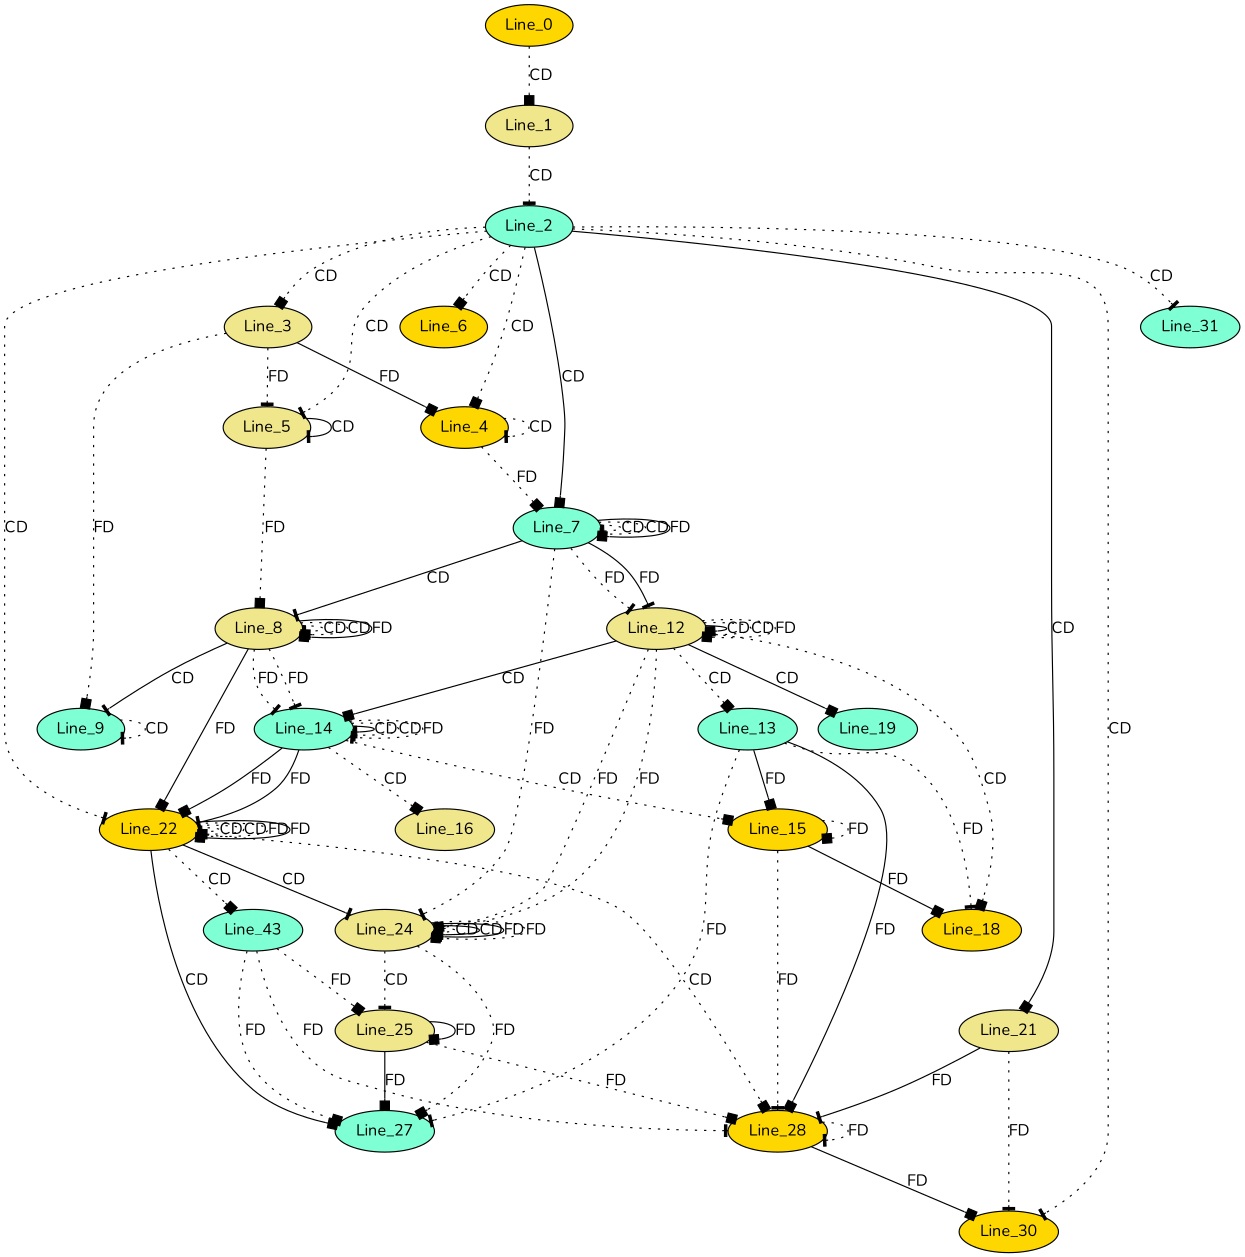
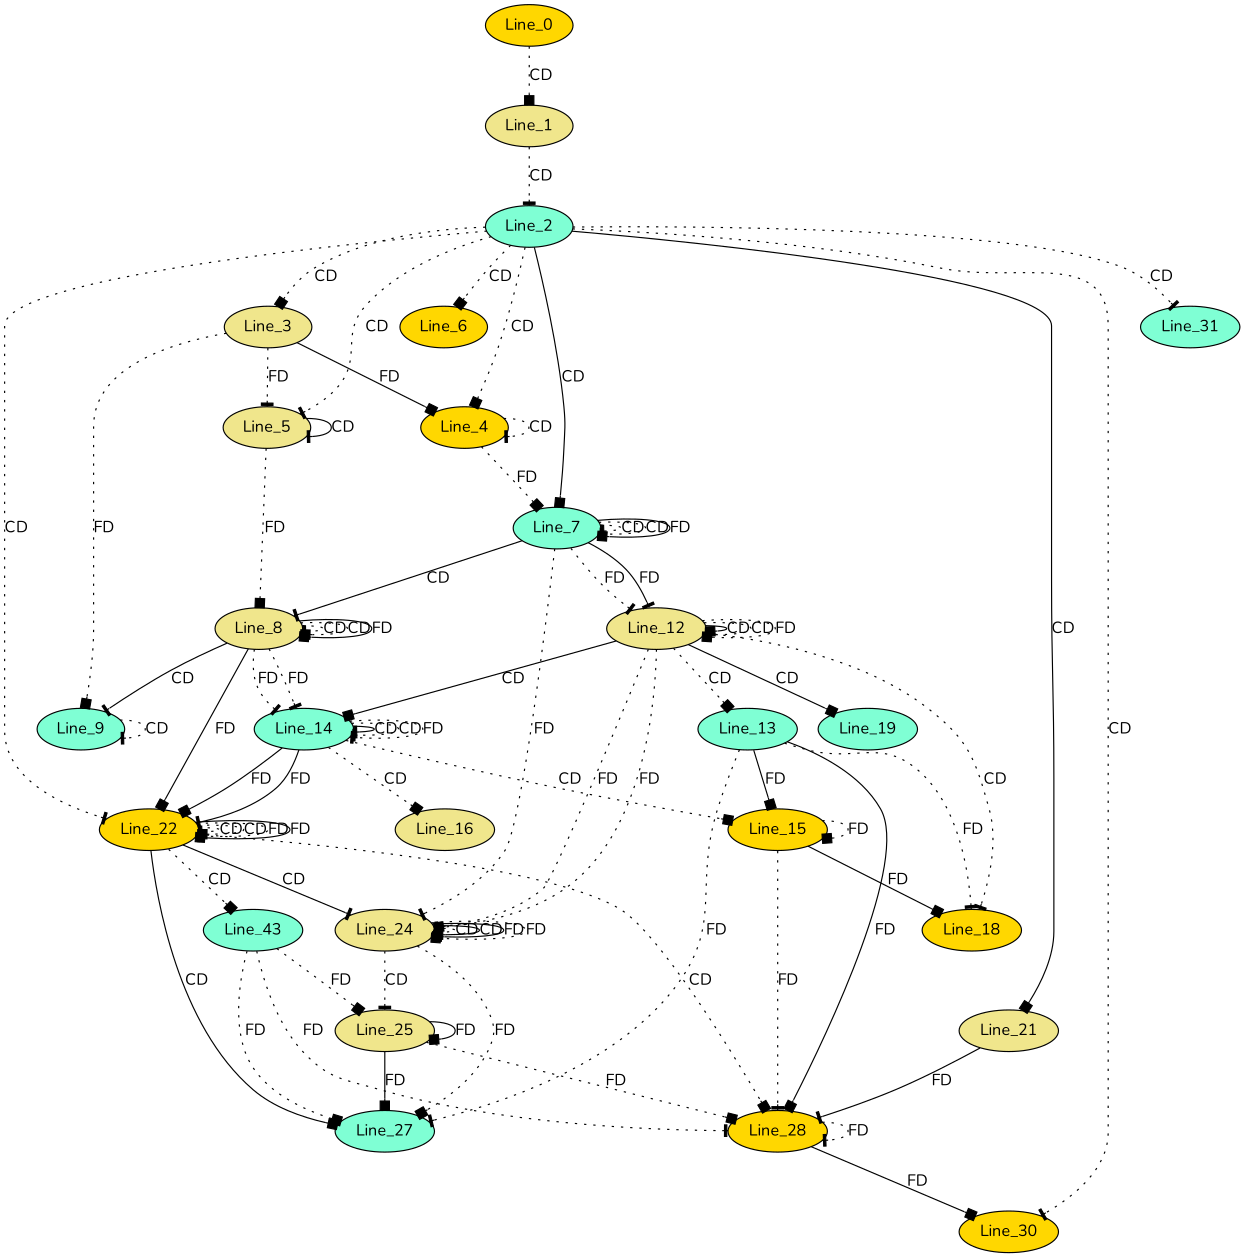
edge "Line_12" -> "Line_18": arrowhead box -> tee
edge "Line_21" -> "Line_30": removed, label "FD"
